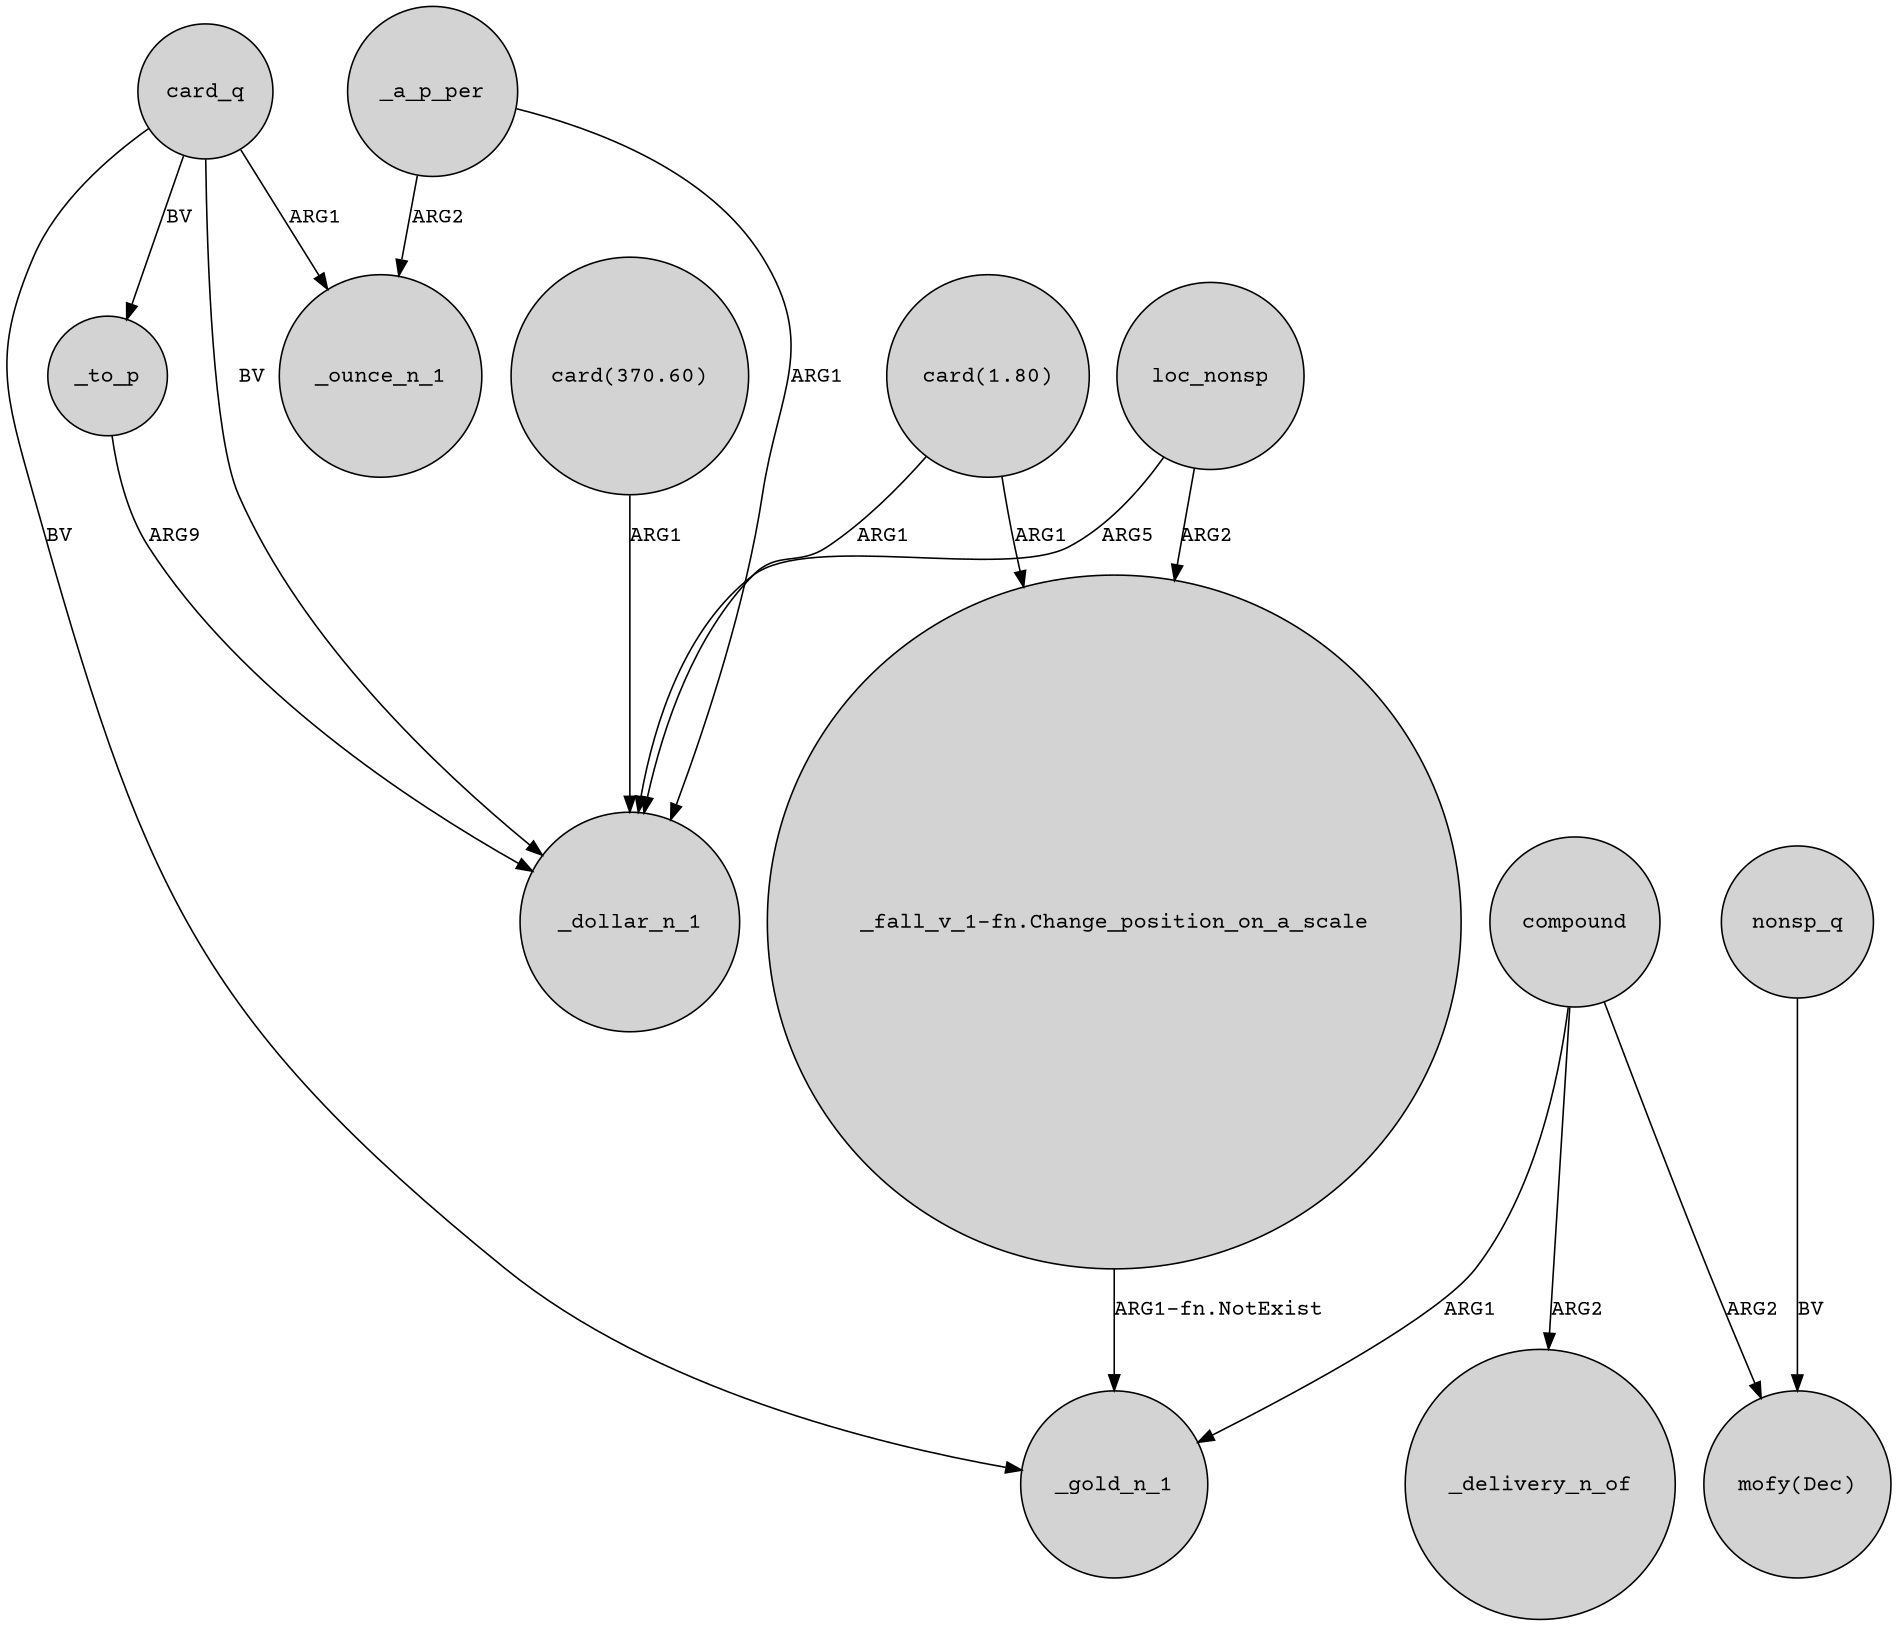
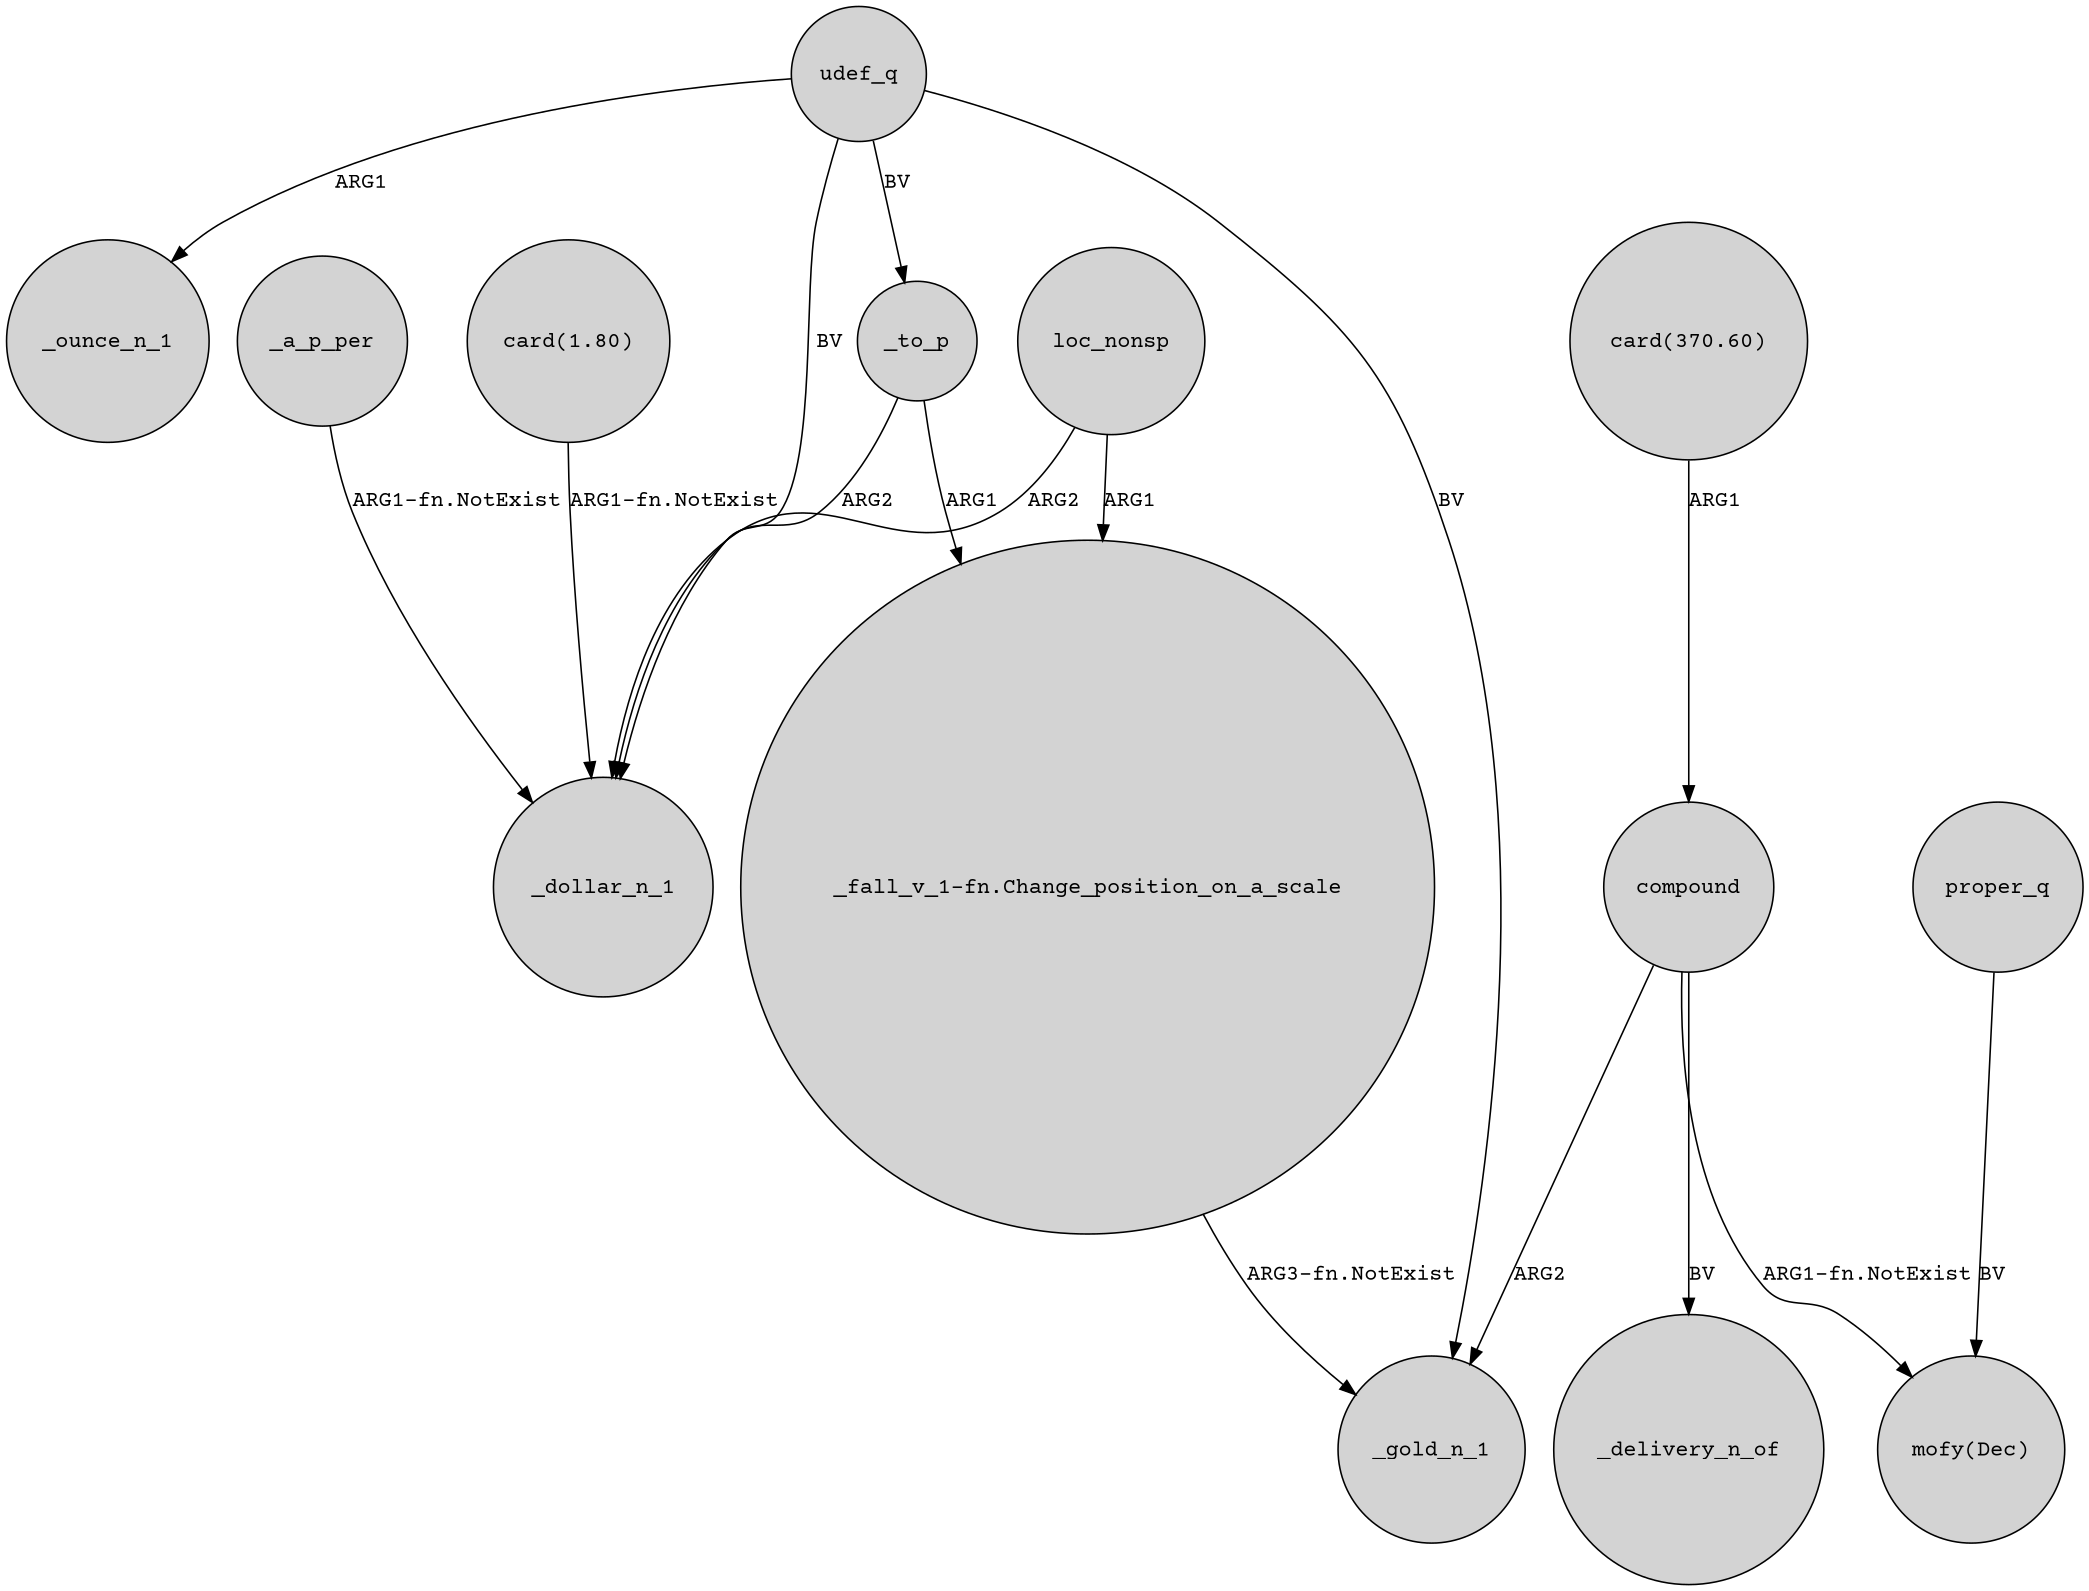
node "card_q": label "card_q" -> "udef_q"
edge "_a_p_per" -> "_ounce_n_1": removed, label "ARG2"
edge "_a_p_per" -> "_dollar_n_1": label "ARG1" -> "ARG1-fn.NotExist"
edge "card(1.80)" -> "_fall_v_1-fn.Change_position_on_a_scale": now "_to_p" -> "_fall_v_1-fn.Change_position_on_a_scale"
edge "_to_p" -> "_dollar_n_1": label "ARG9" -> "ARG2"
edge "card(1.80)" -> "_dollar_n_1": label "ARG1" -> "ARG1-fn.NotExist"
edge "loc_nonsp" -> "_dollar_n_1": label "ARG5" -> "ARG2"
edge "loc_nonsp" -> "_fall_v_1-fn.Change_position_on_a_scale": label "ARG2" -> "ARG1"
edge "card(370.60)" -> "_dollar_n_1": now "card(370.60)" -> "compound"
node "nonsp_q": label "nonsp_q" -> "proper_q"
edge "_fall_v_1-fn.Change_position_on_a_scale" -> "_gold_n_1": label "ARG1-fn.NotExist" -> "ARG3-fn.NotExist"
edge "compound" -> "_gold_n_1": label "ARG1" -> "ARG2"
edge "compound" -> "_delivery_n_of": label "ARG2" -> "BV"
edge "compound" -> "mofy(Dec)": label "ARG2" -> "ARG1-fn.NotExist"
